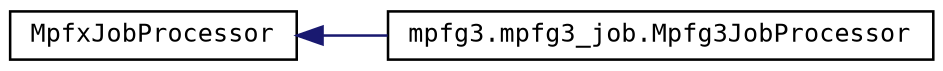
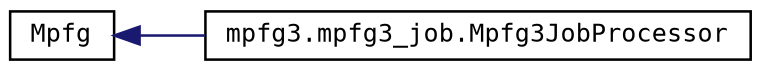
node "MpfxJobProcessor": label "MpfxJobProcessor" -> "Mpfg"
